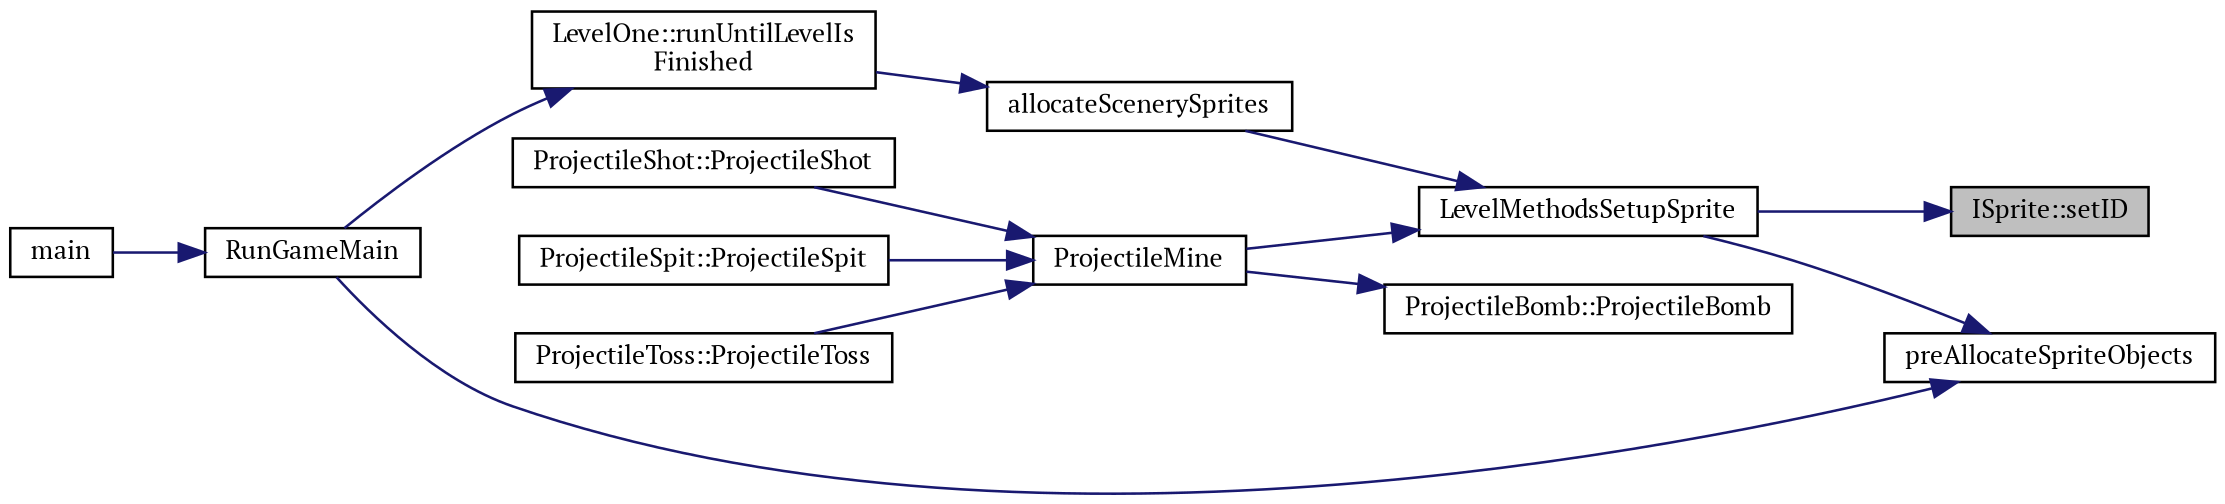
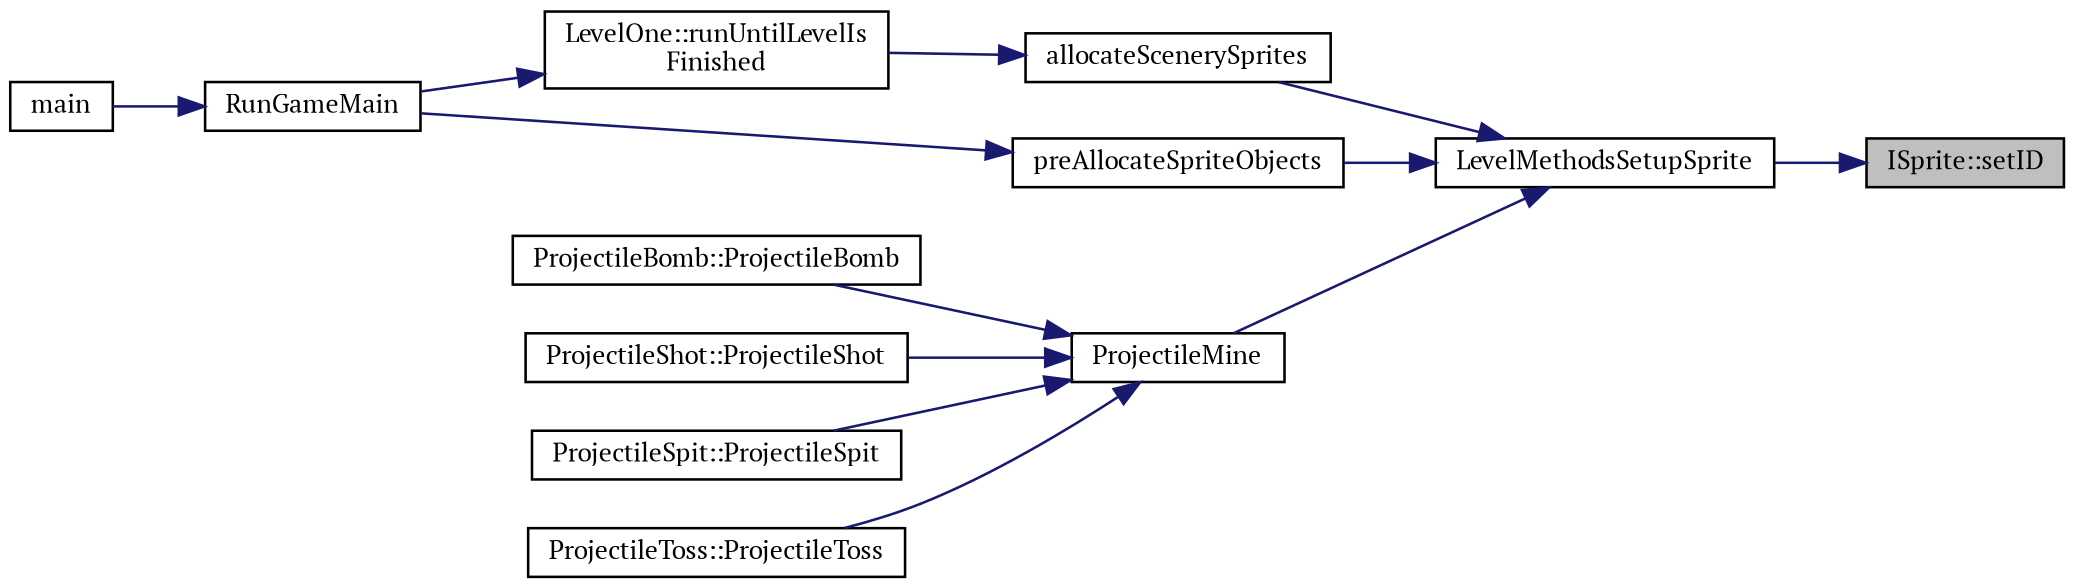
edge "LevelMethodsSetupSprite" -> "preAllocateSpriteObjects": reversed
edge "ProjectileMine" -> "ProjectileBomb::ProjectileBomb": reversed
